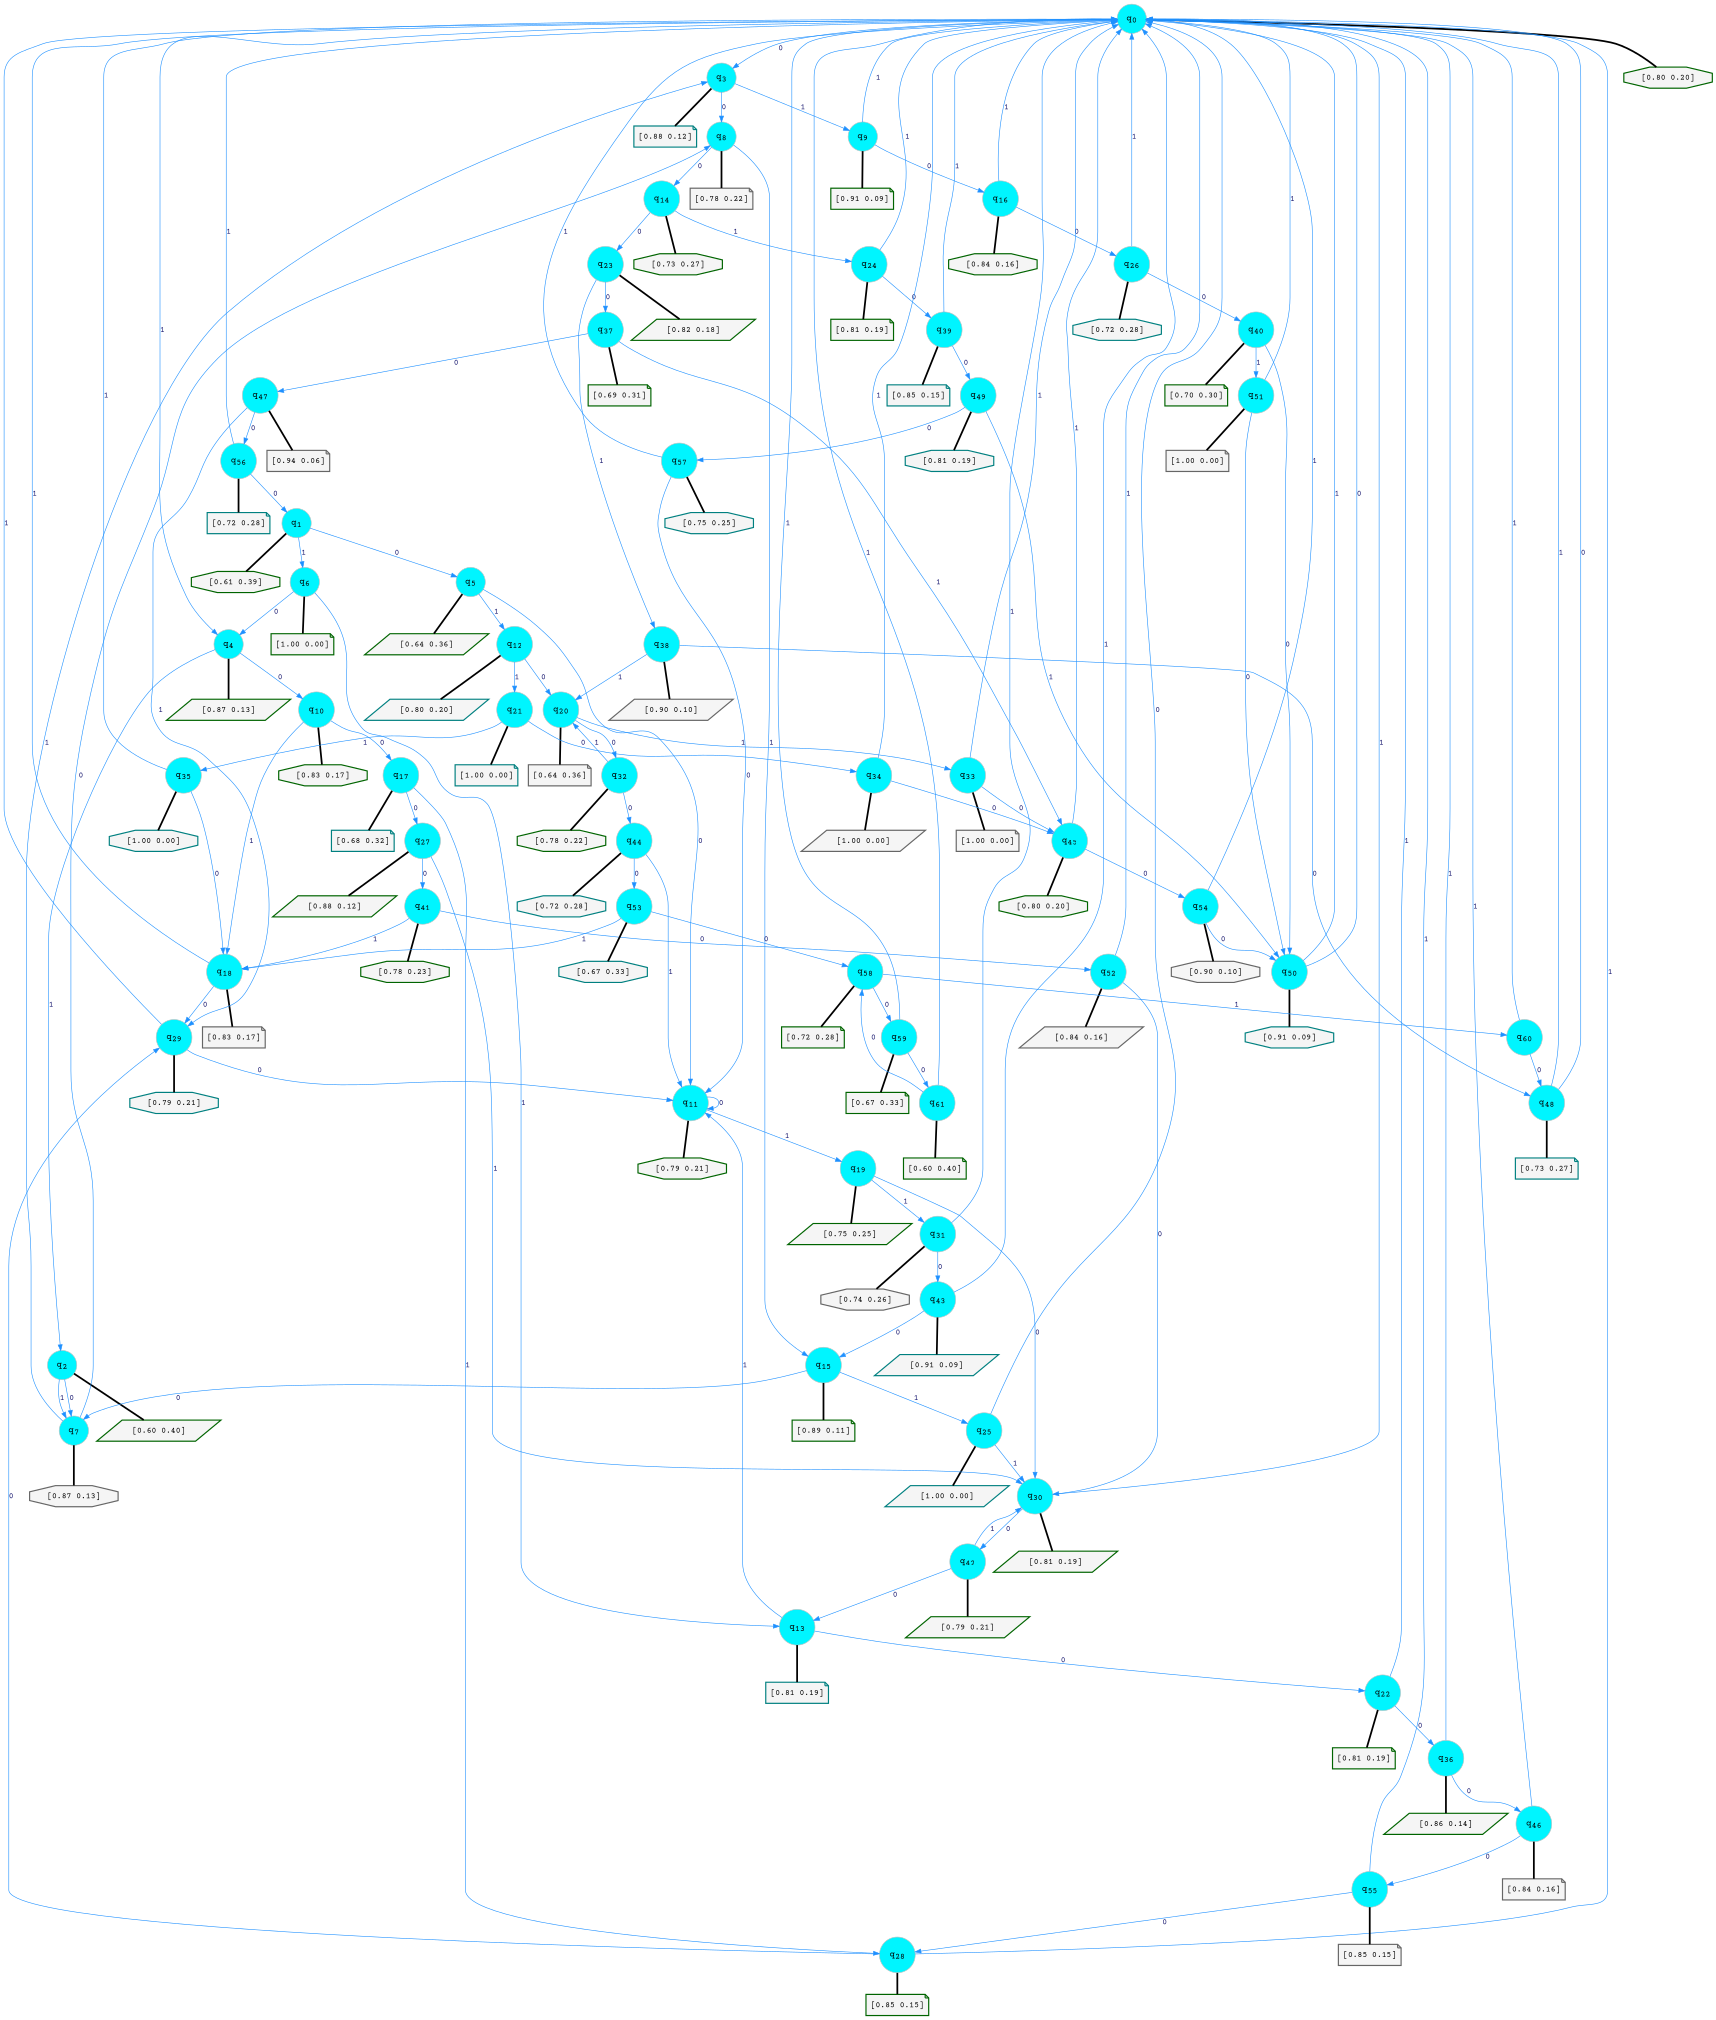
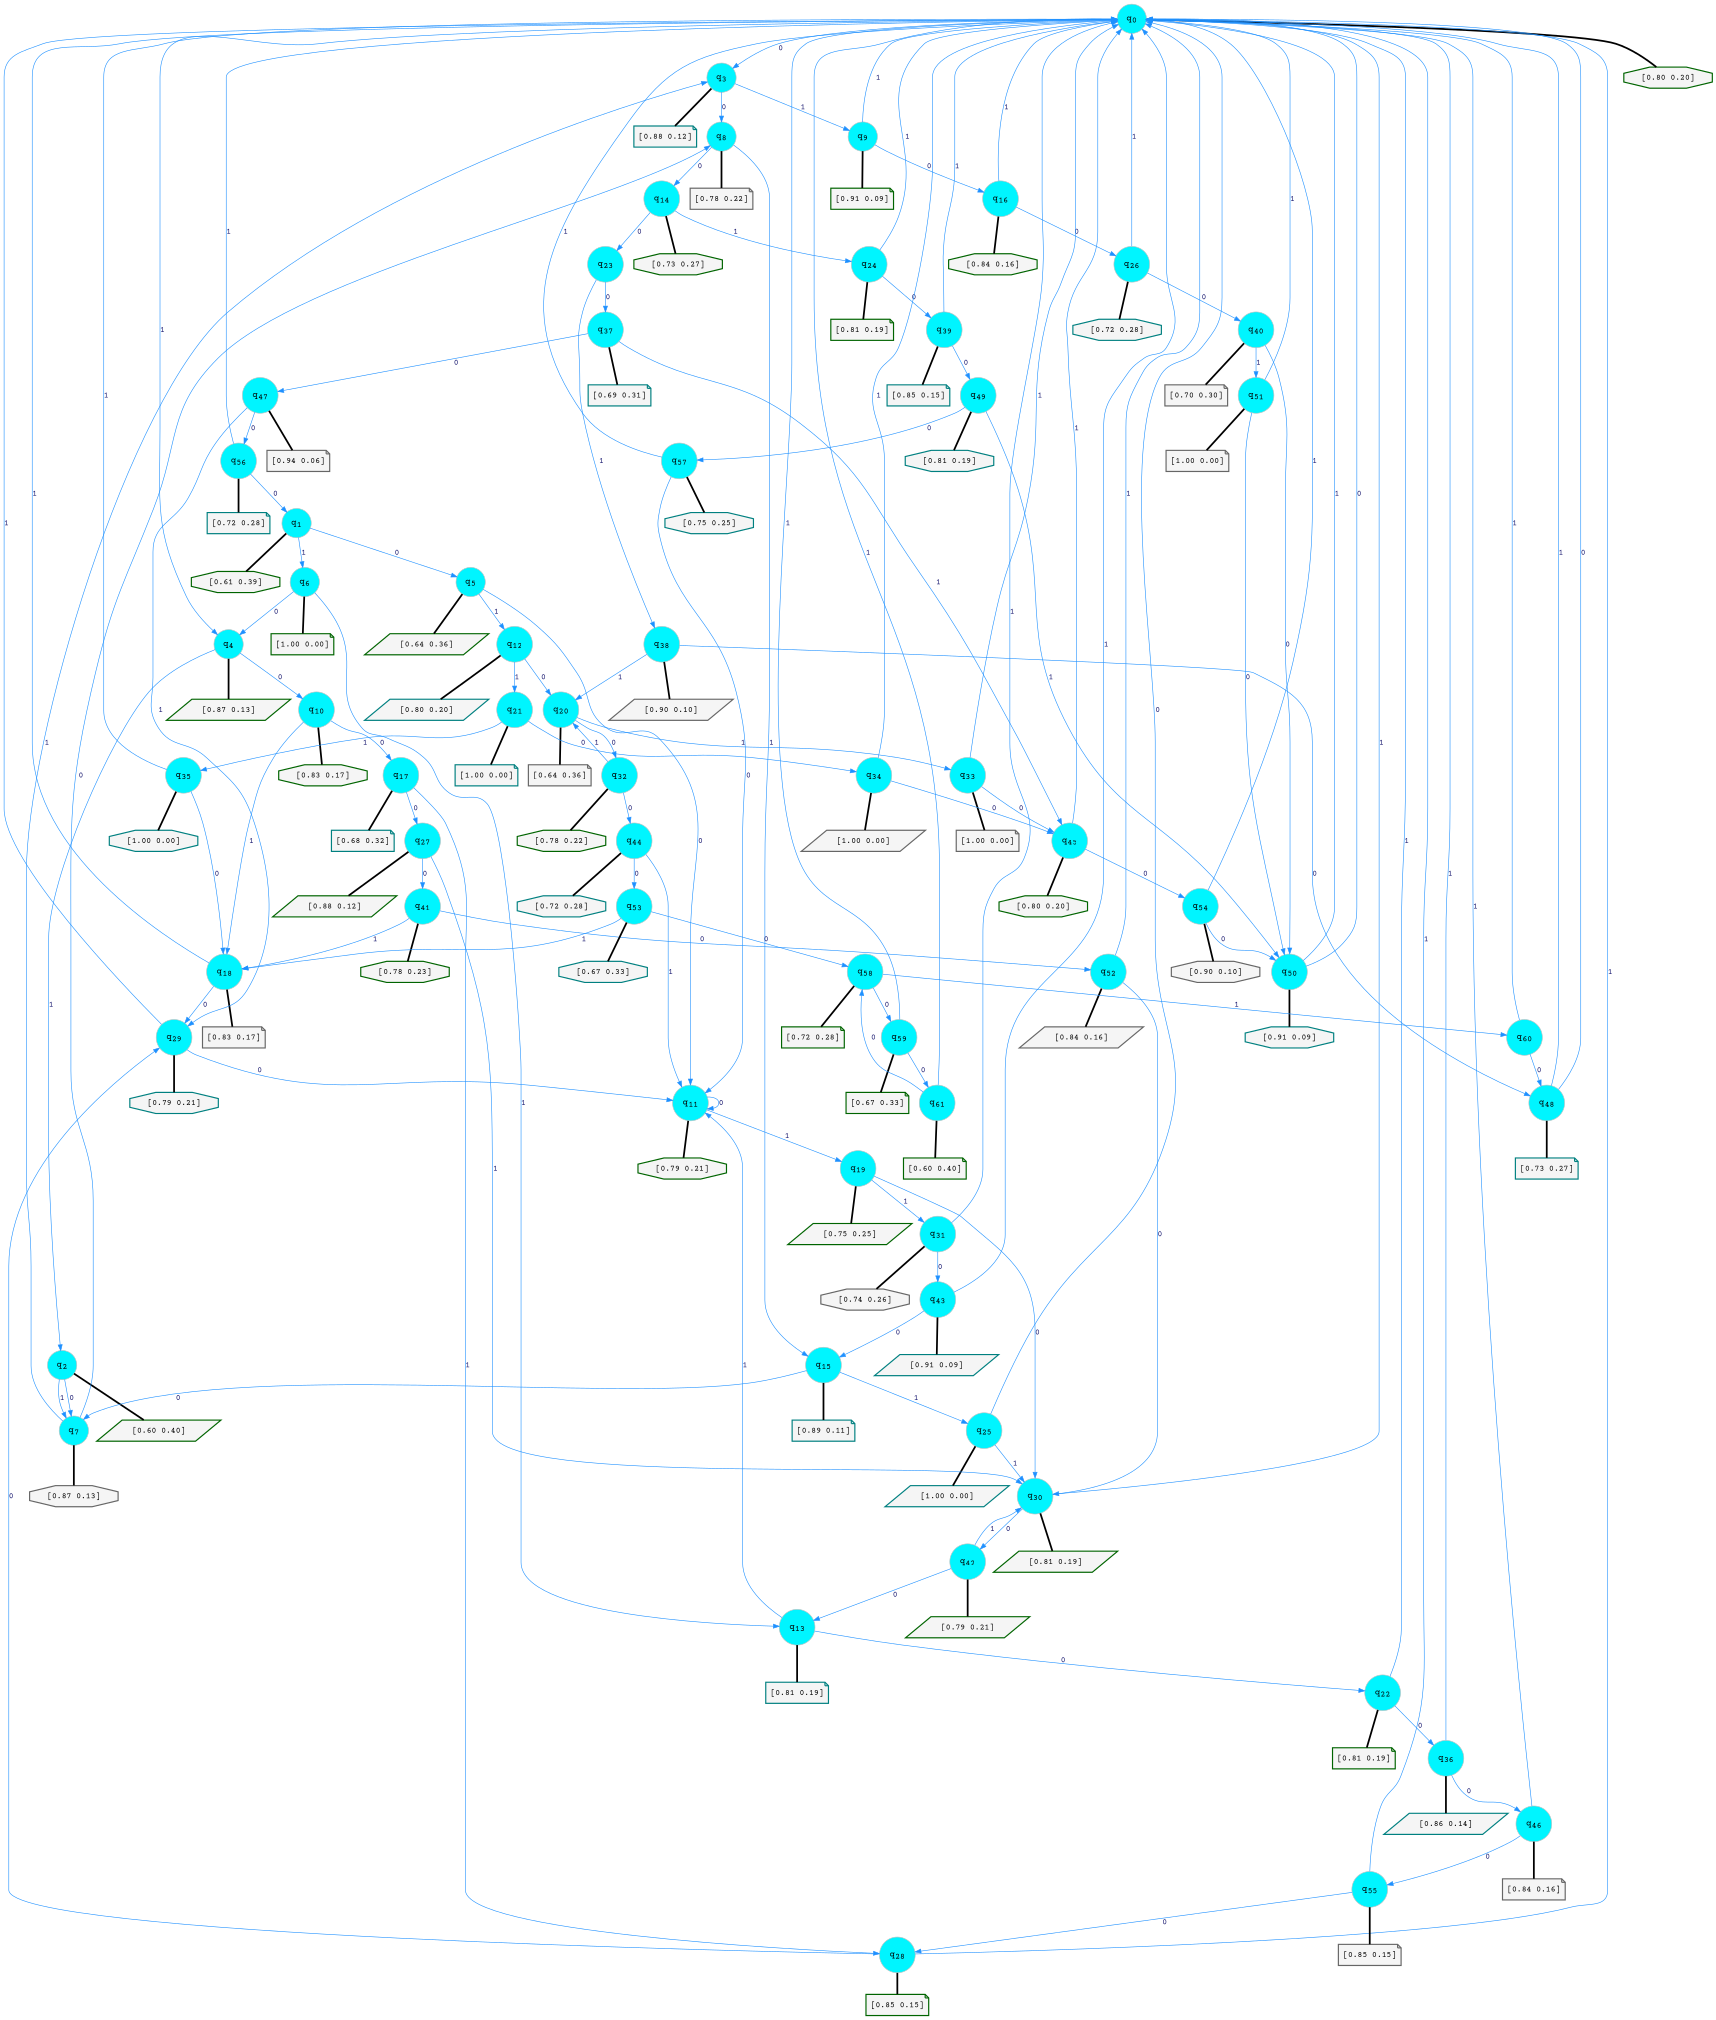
node "[0.82 0.18]": removed
node "[0.69 0.31]": color darkgreen -> teal
node "[0.70 0.30]": color darkgreen -> gray40
node "[0.89 0.11]": color darkgreen -> teal
node "[0.86 0.14]": color darkgreen -> teal
